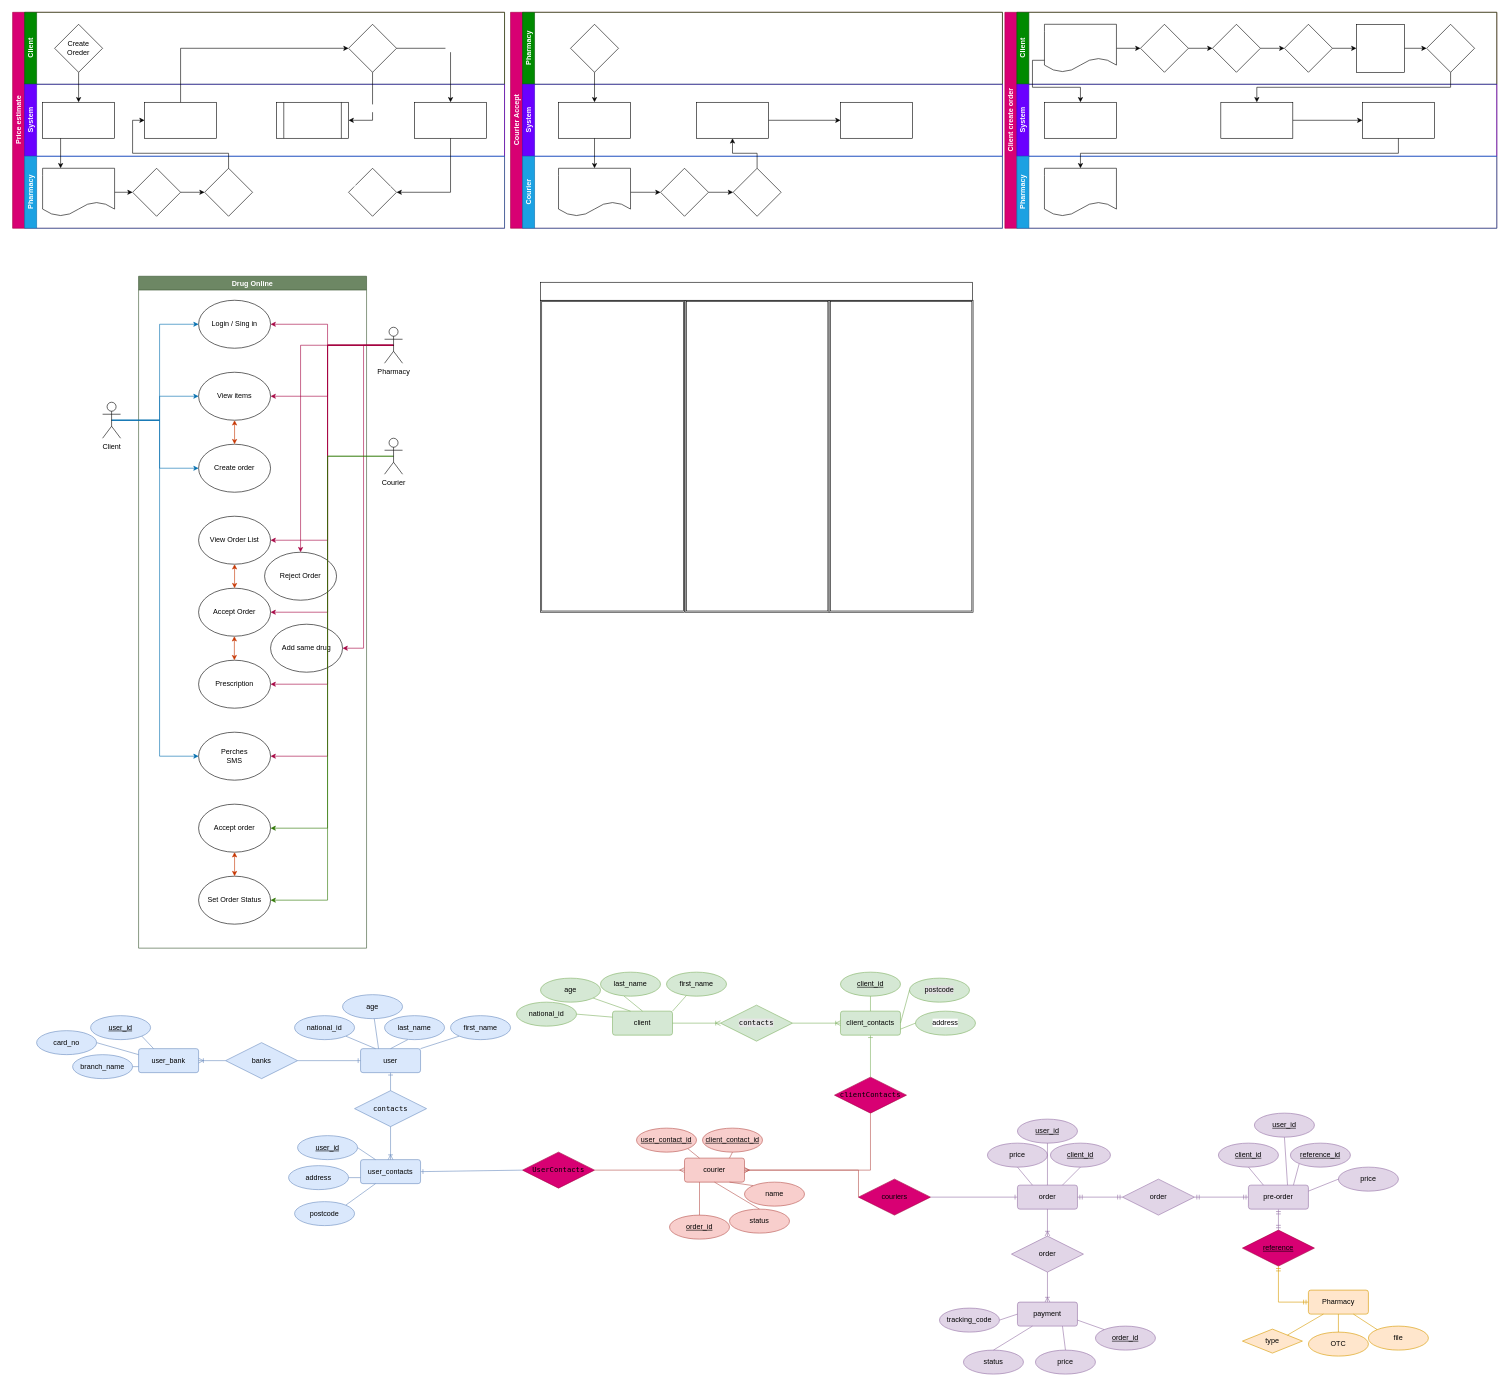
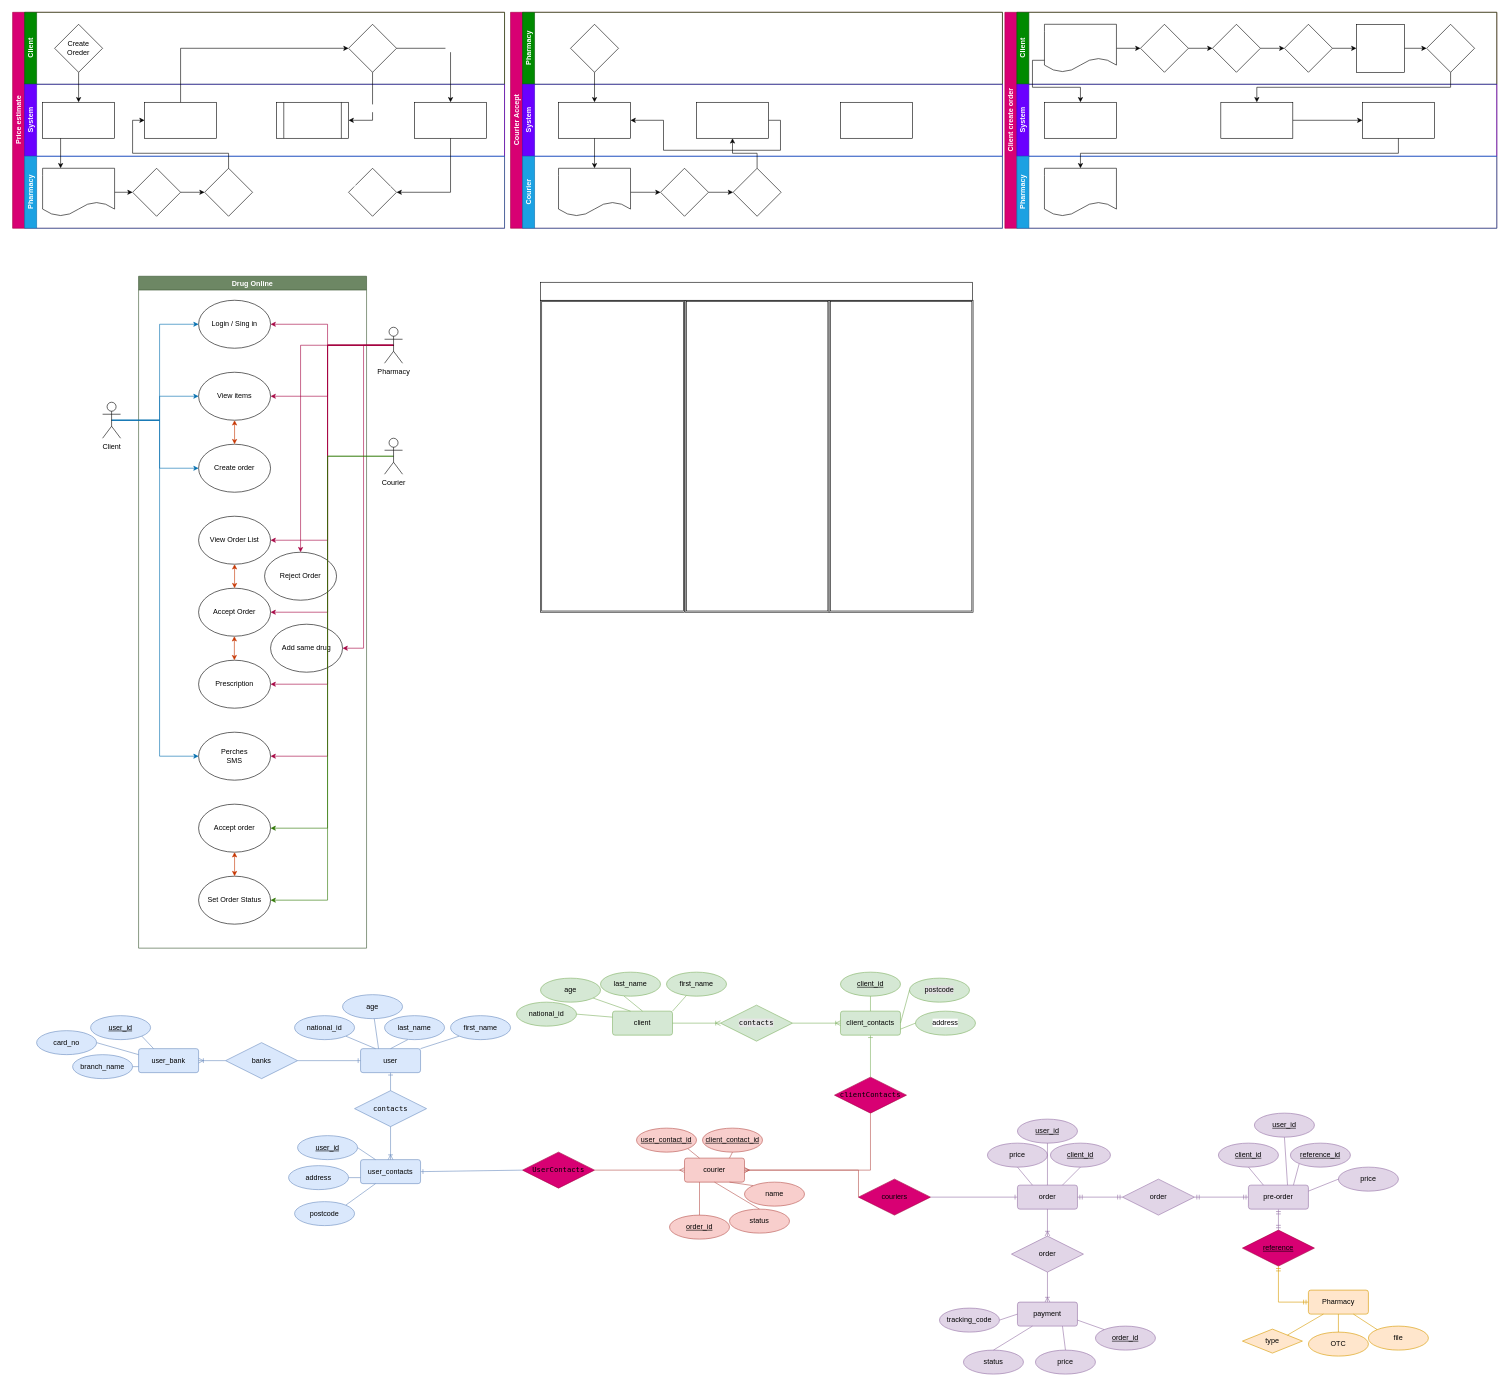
edge "Set courier status" -> "set client order status": now "Set courier status" -> "Send order to courier"
